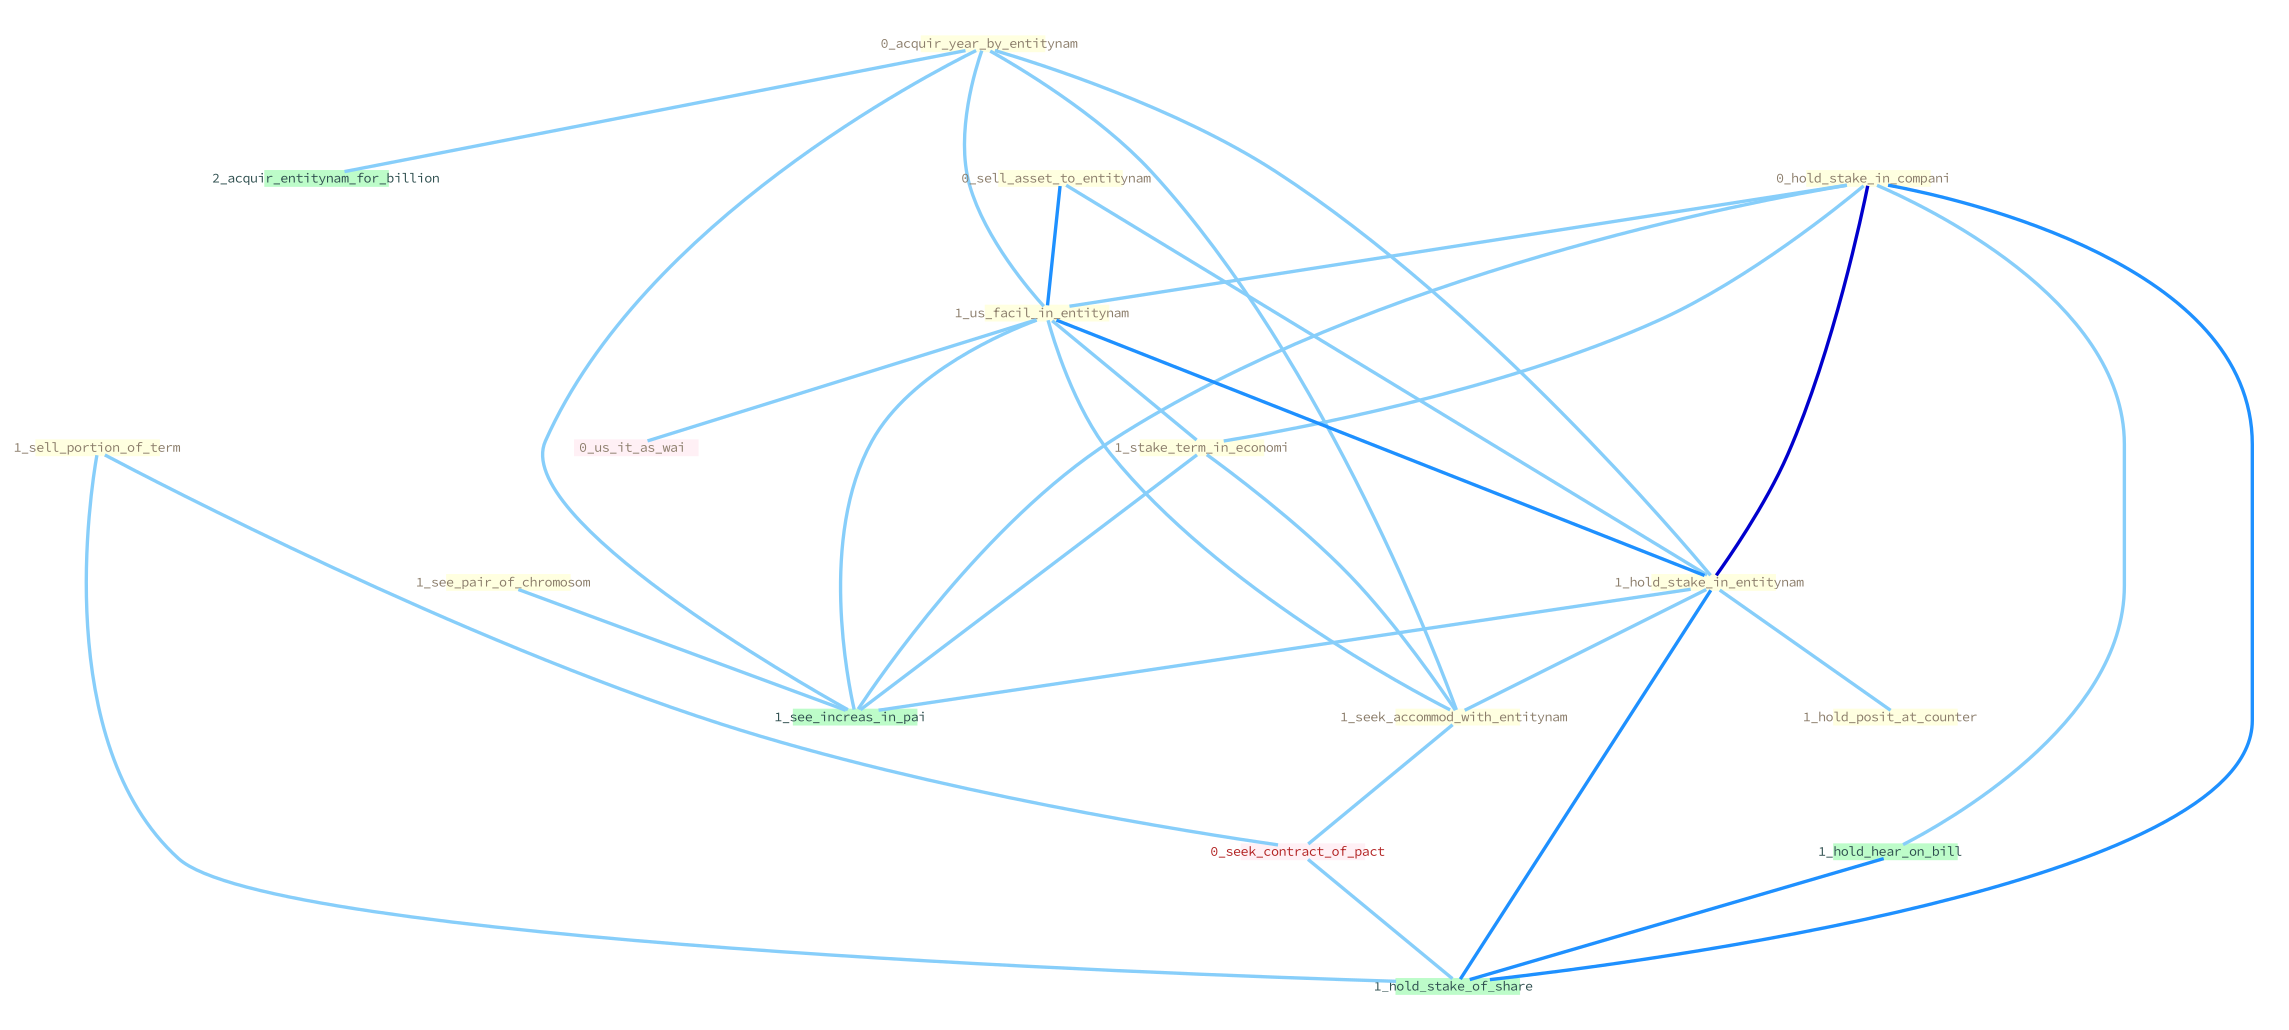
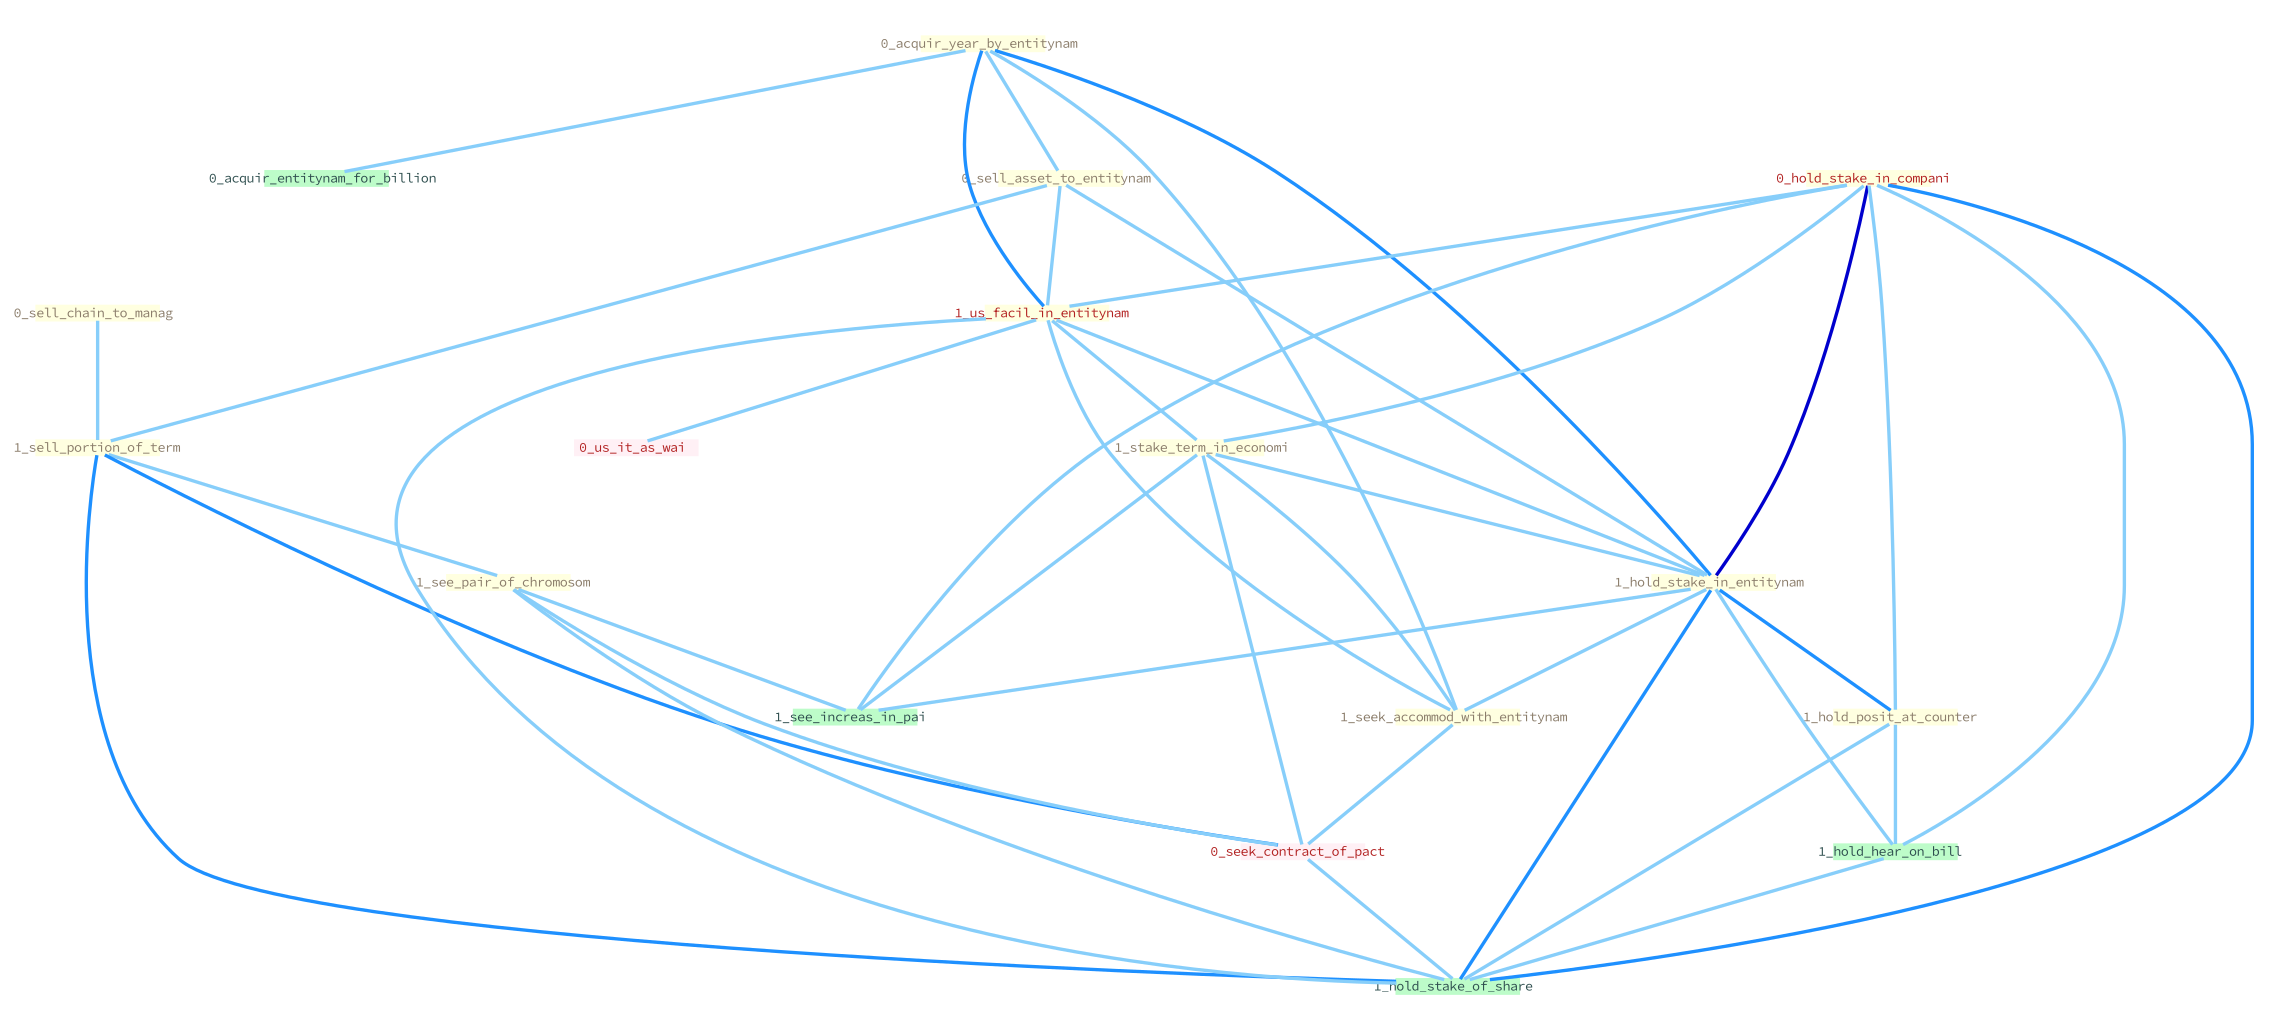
node "2_acquir_entitynam_for_billion": label "2_acquir_entitynam_for_billion" -> "0_acquir_entitynam_for_billion"
node "0_hold_stake_in_compani": fontcolor #8b7d6b -> #b22222
edge "0_acquir_year_by_entitynam" -- "1_us_facil_in_entitynam": color #87cefa -> #1e90ff
edge "0_acquir_year_by_entitynam" -- "1_hold_stake_in_entitynam": color #87cefa -> #1e90ff
edge "0_sell_asset_to_entitynam" -- "1_us_facil_in_entitynam": color #1e90ff -> #87cefa
node "0_sell_chain_to_manag": added
edge "0_sell_asset_to_entitynam" -- "1_sell_portion_of_term": added
node "1_us_facil_in_entitynam": fontcolor #8b7d6b -> #b22222
edge "0_acquir_year_by_entitynam" -- "1_see_increas_in_pai": now "0_acquir_year_by_entitynam" -- "0_sell_asset_to_entitynam"
edge "0_hold_stake_in_compani" -- "1_hold_posit_at_counter": added
node "0_us_it_as_wai": fontcolor #8b7d6b -> #b22222
edge "1_us_facil_in_entitynam" -- "1_hold_stake_in_entitynam": color #1e90ff -> #87cefa
edge "1_us_facil_in_entitynam" -- "1_see_increas_in_pai": now "1_us_facil_in_entitynam" -- "1_hold_stake_of_share"
edge "1_sell_portion_of_term" -- "1_see_pair_of_chromosom": added
edge "1_stake_term_in_economi" -- "1_hold_stake_in_entitynam": added
edge "1_stake_term_in_economi" -- "0_seek_contract_of_pact": added
edge "1_hold_stake_in_entitynam" -- "1_hold_posit_at_counter": color #87cefa -> #1e90ff
edge "1_sell_portion_of_term" -- "0_seek_contract_of_pact": color #87cefa -> #1e90ff
edge "1_hold_stake_in_entitynam" -- "1_hold_hear_on_bill": added
edge "1_see_pair_of_chromosom" -- "0_seek_contract_of_pact": added
edge "1_hold_posit_at_counter" -- "1_hold_hear_on_bill": added
edge "1_see_pair_of_chromosom" -- "1_hold_stake_of_share": added
edge "1_hold_posit_at_counter" -- "1_hold_stake_of_share": added
edge "1_hold_hear_on_bill" -- "1_hold_stake_of_share": color #1e90ff -> #87cefa
edge "1_sell_portion_of_term" -- "1_hold_stake_of_share": color #87cefa -> #1e90ff
